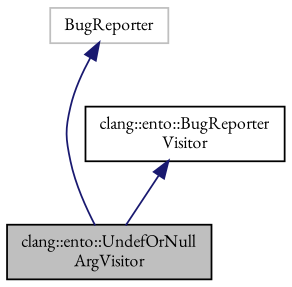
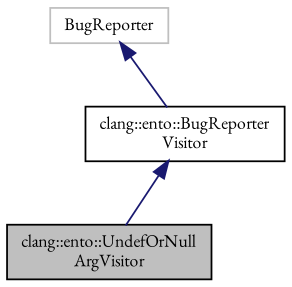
edge "clang::ento::UndefOrNull ArgVisitor" -> "BugReporter": now "clang::ento::BugReporter Visitor" -> "BugReporter"
